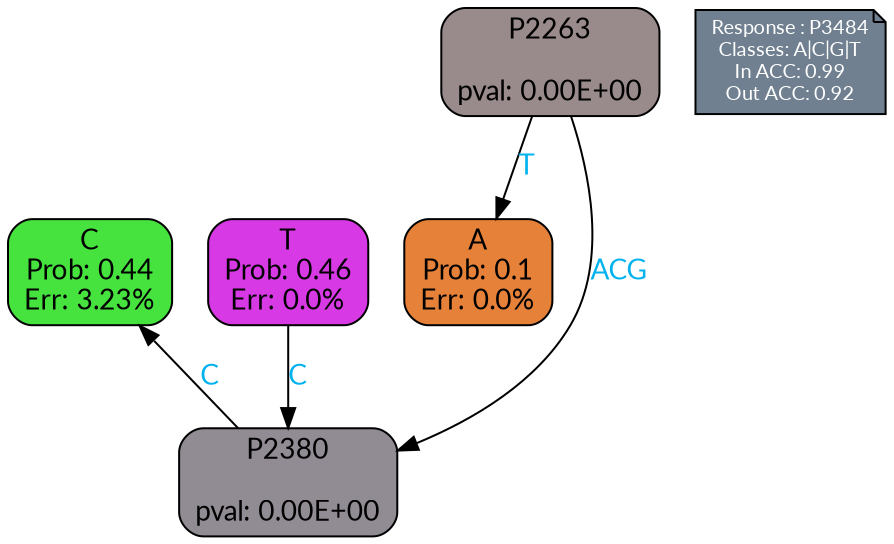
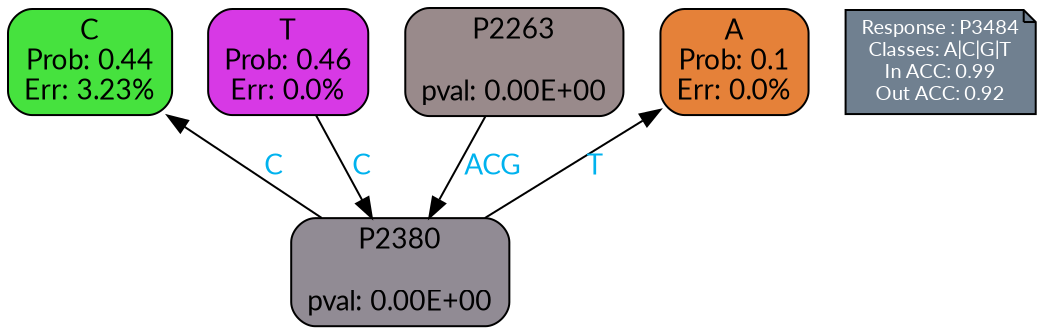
edge "P2263 pval: 0.00E+00" -> "A Prob: 0.1 Err: 0.0%": now "P2380 pval: 0.00E+00" -> "A Prob: 0.1 Err: 0.0%"
